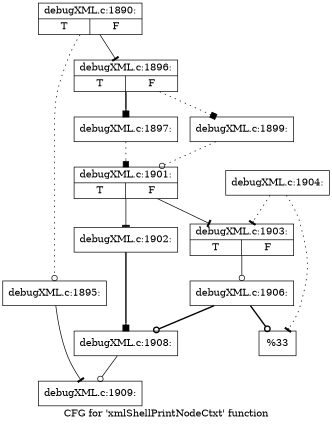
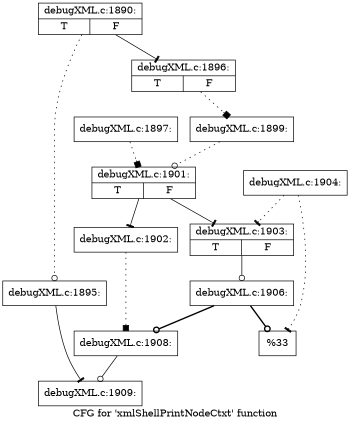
edge "debugXML.c:1896:" -> "debugXML.c:1897:": removed
edge "debugXML.c:1902:" -> "debugXML.c:1908:": style bold -> dotted
